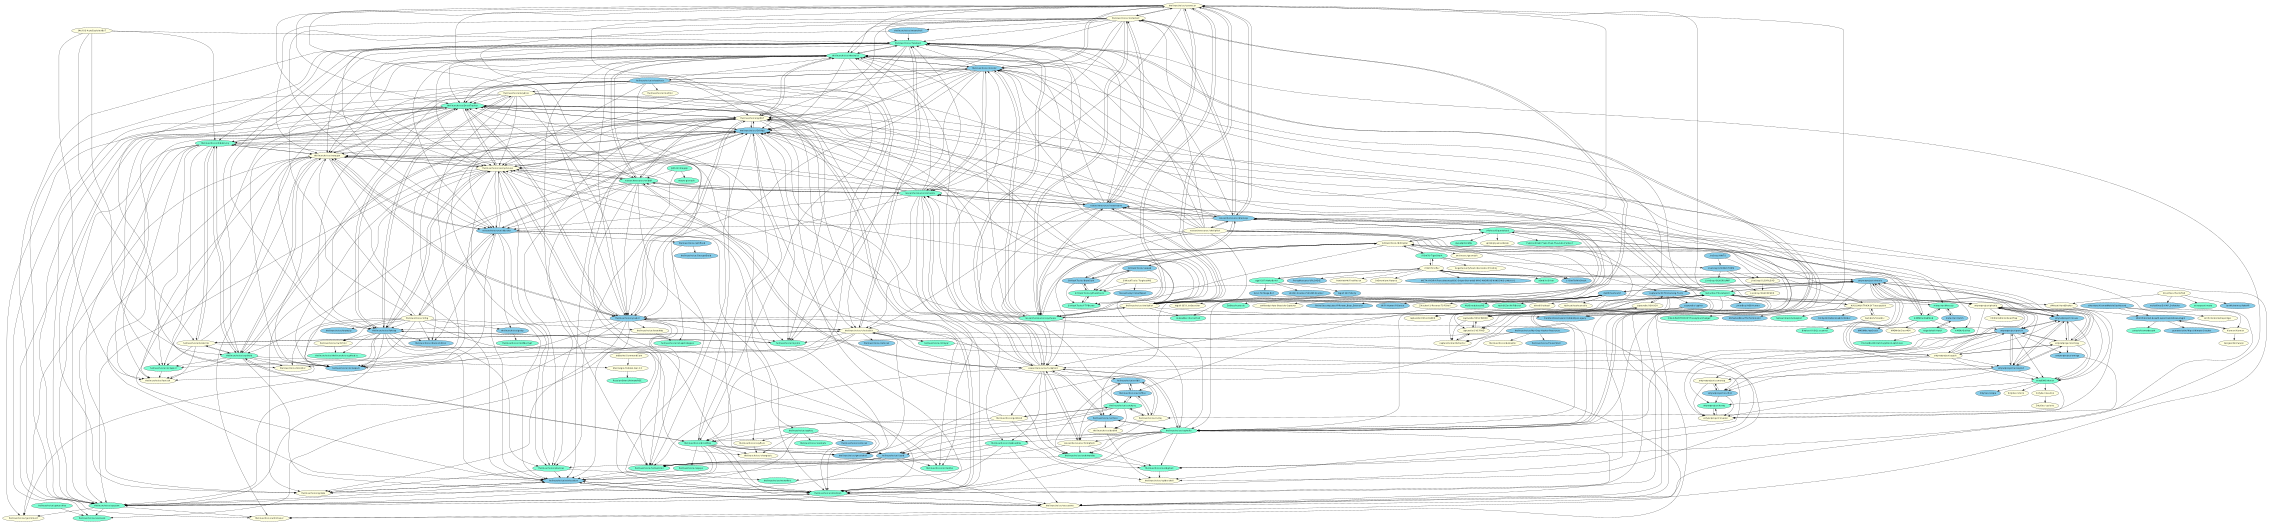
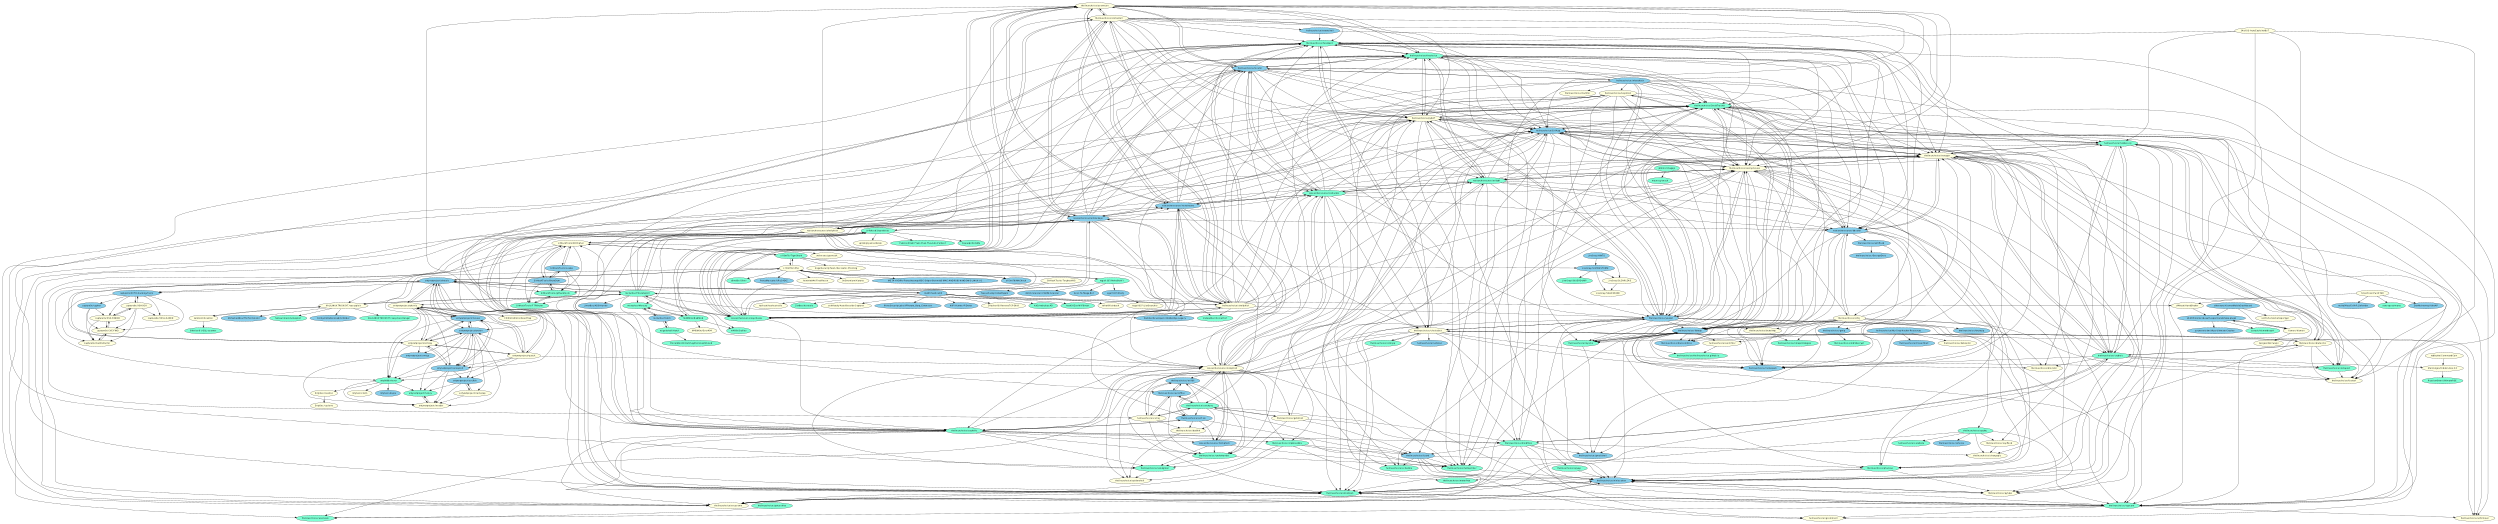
edge "metachar/PhoneSploit" -> "thelinuxchoice/userrecon": removed
node "M4DM0e/wpCrack": removed
edge "entynetproject/arissploit" -> "entynetproject/camsnap": now "entynetproject/arissploit" -> "entynetproject/honey"
edge "thelinuxchoice/eviloffice" -> "thelinuxchoice/underhanded": added
node "researchersource/formphish": fillcolor lightyellow -> skyblue
